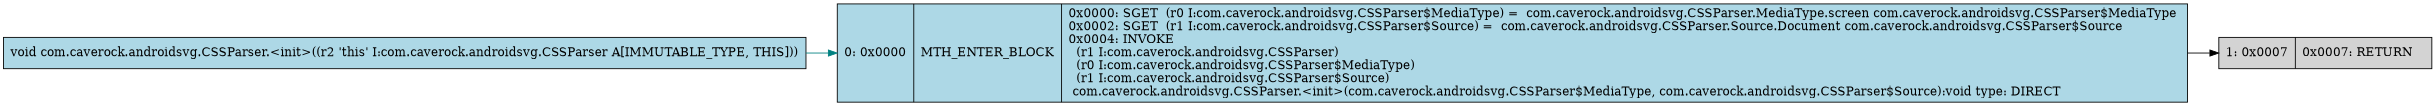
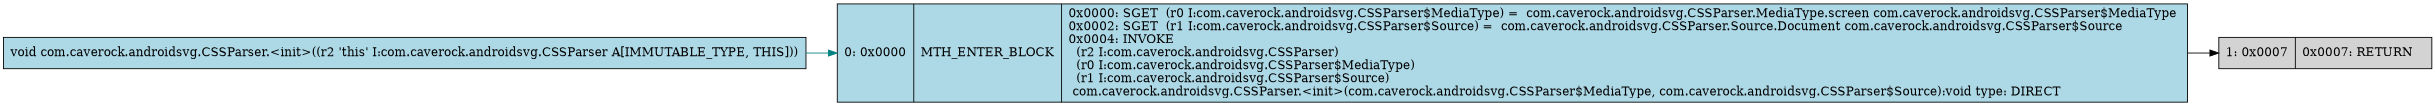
node "0: 0x0000": text "(r1 I:com.caverock.androidsvg.CSSParser)" -> "(r2 I:com.caverock.androidsvg.CSSParser)"
